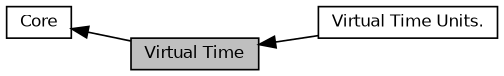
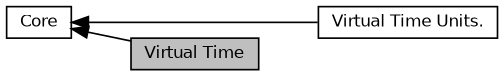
edge "Virtual Time Units." -> "Virtual Time": now "Virtual Time Units." -> "Core"
